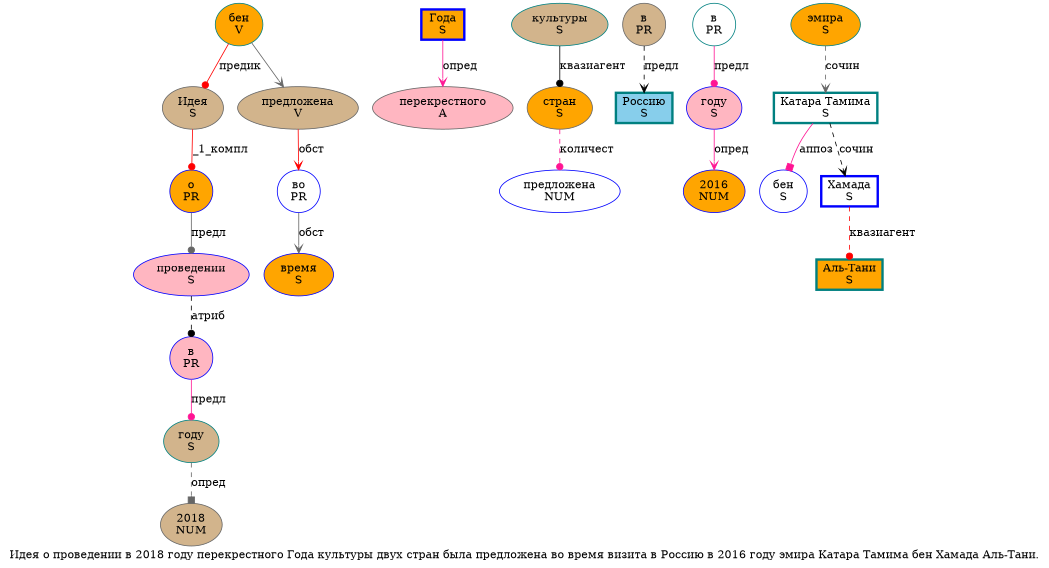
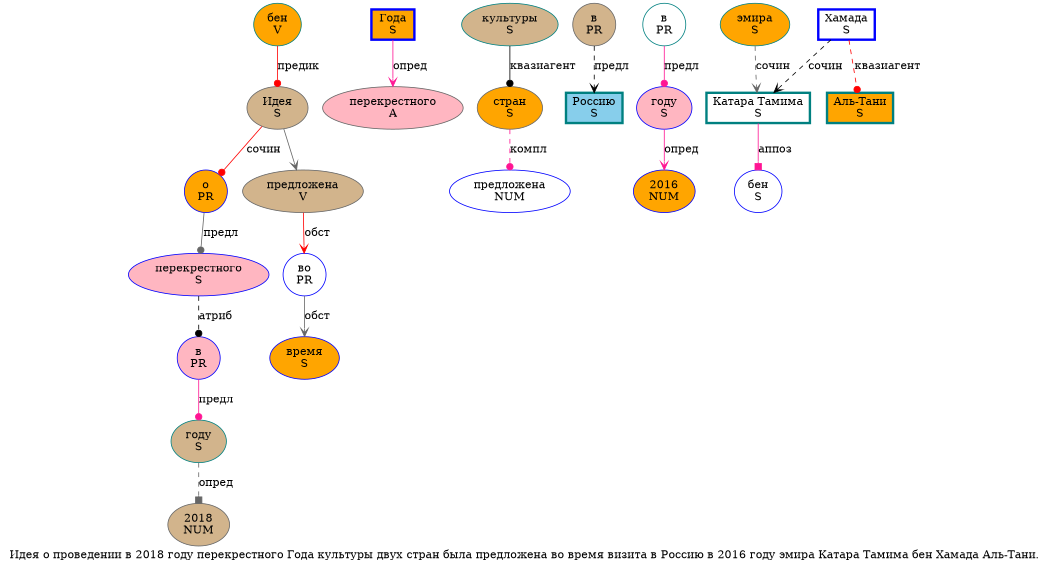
edge "бен V" -> "предложена V": now "Идея S" -> "предложена V"
edge "Катара Тамима S" -> "Хамада S": reversed
edge "Идея S" -> "о PR": label "_1_компл" -> "сочин"
edge "стран S" -> "предложена NUM": label "количест" -> "компл"
node "проведении S": label "проведении S" -> "перекрестного S"
